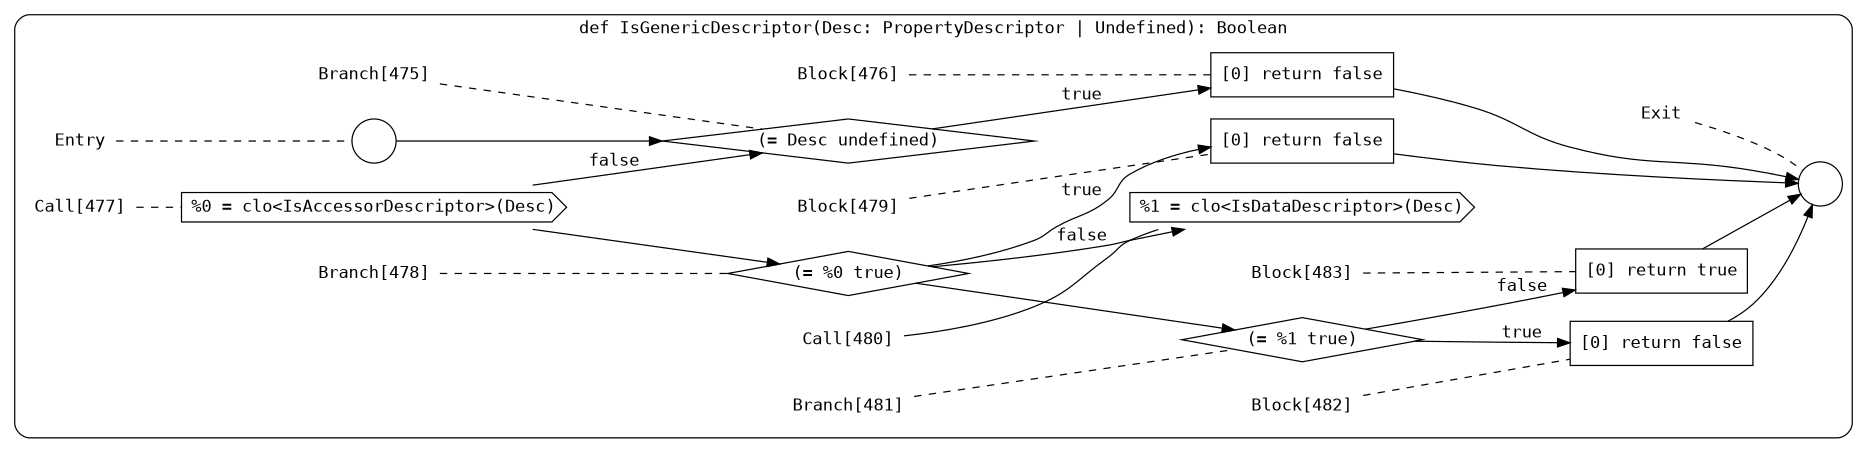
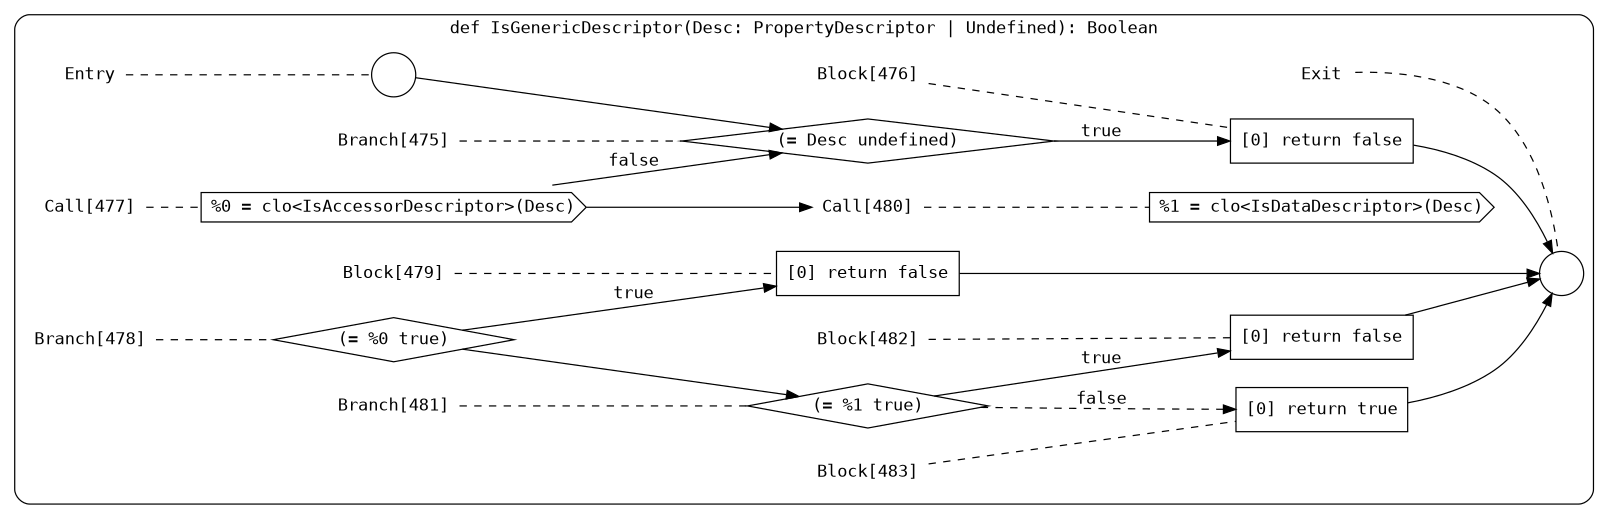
edge "%0 = clo<IsAccessorDescriptor>(Desc)" -> "(= %0 true)": now "%0 = clo<IsAccessorDescriptor>(Desc)" -> "Call[480]"
edge "(= %0 true)" -> "%1 = clo<IsDataDescriptor>(Desc)": removed, label "false"
edge "%1 = clo<IsDataDescriptor>(Desc)" -- "Call[480]": style solid -> dashed
edge "(= %1 true)" -> "[0] return true": style solid -> dashed
